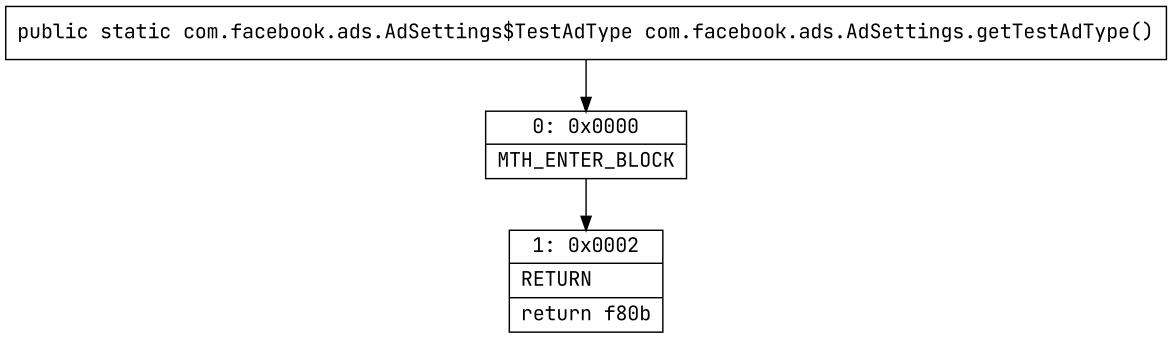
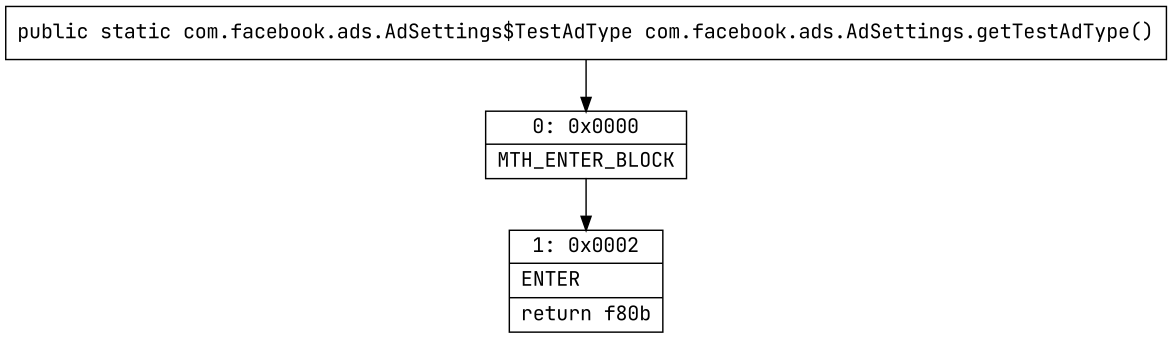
node "1: 0x0002": text "RETURN" -> "ENTER"
